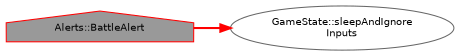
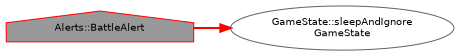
node "GameState::sleepAndIgnore Inputs": label "GameState::sleepAndIgnore Inputs" -> "GameState::sleepAndIgnore GameState"
